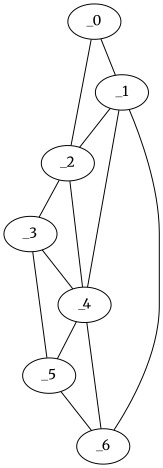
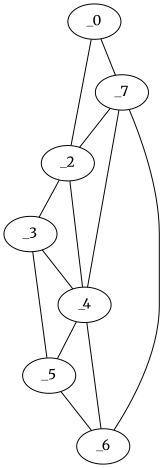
node "_1": label "_1" -> "_7"
